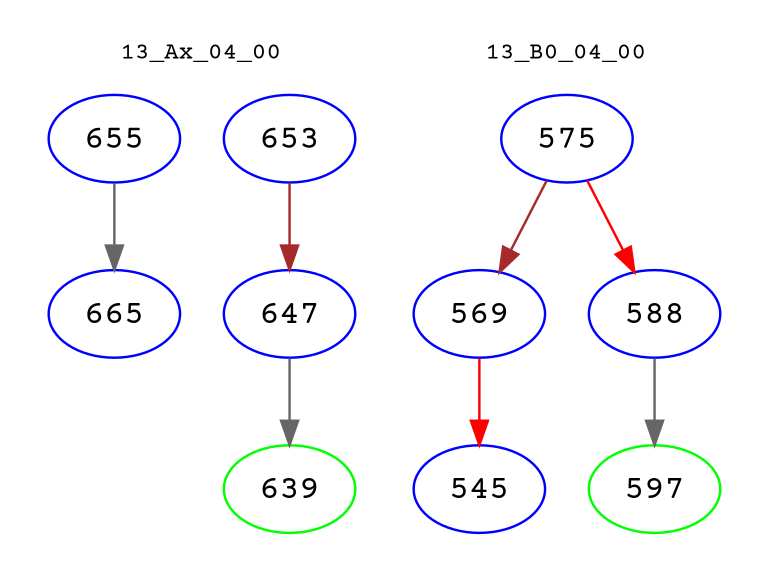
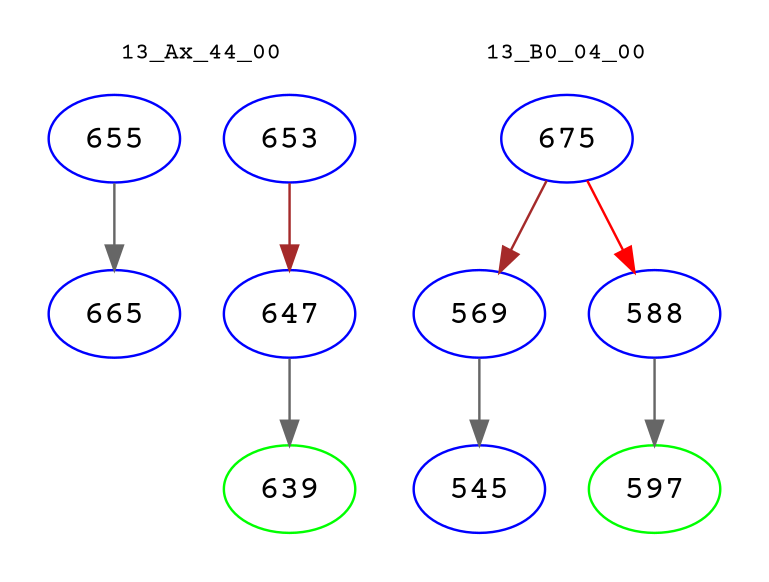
cluster "13_Ax_04_00": label "13_Ax_04_00" -> "13_Ax_44_00"
node "575": label "575" -> "675"
edge "569" -> "545": color red -> gray40
